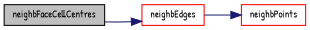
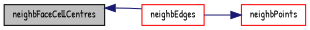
edge "neighbFaceCellCentres" -> "neighbEdges": reversed
